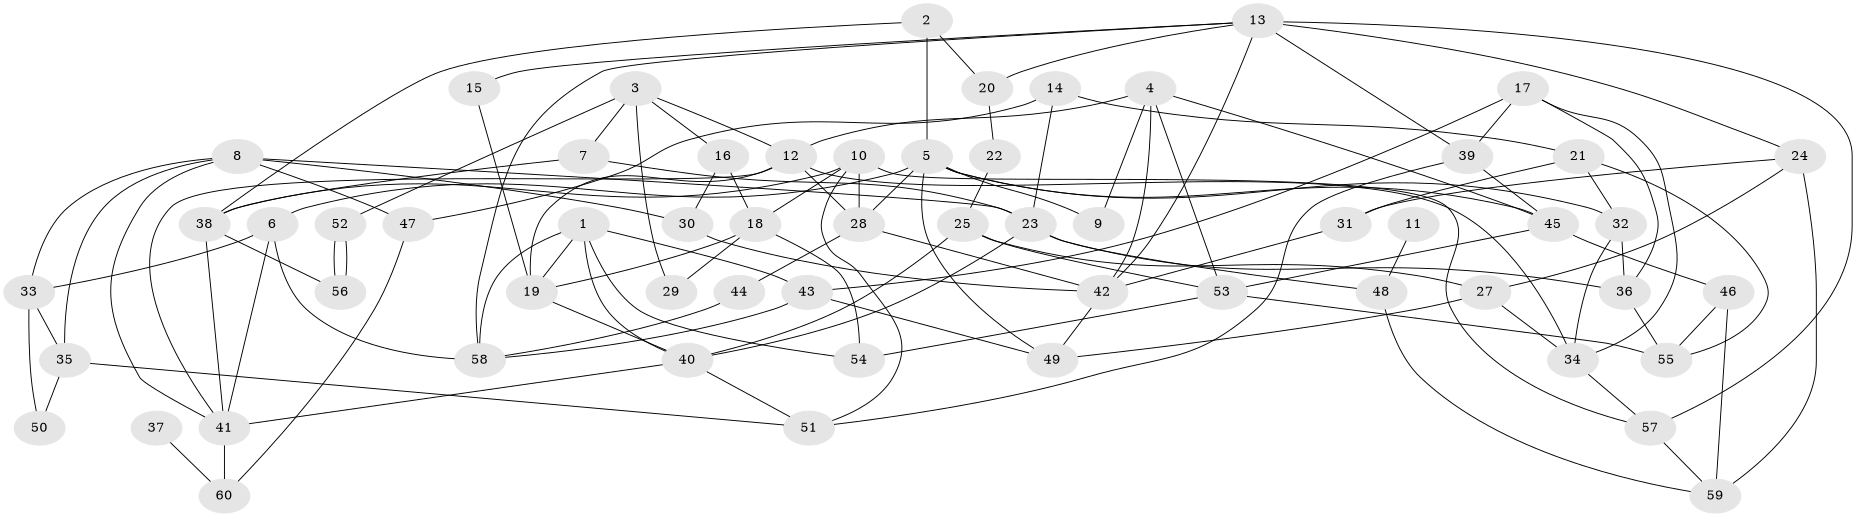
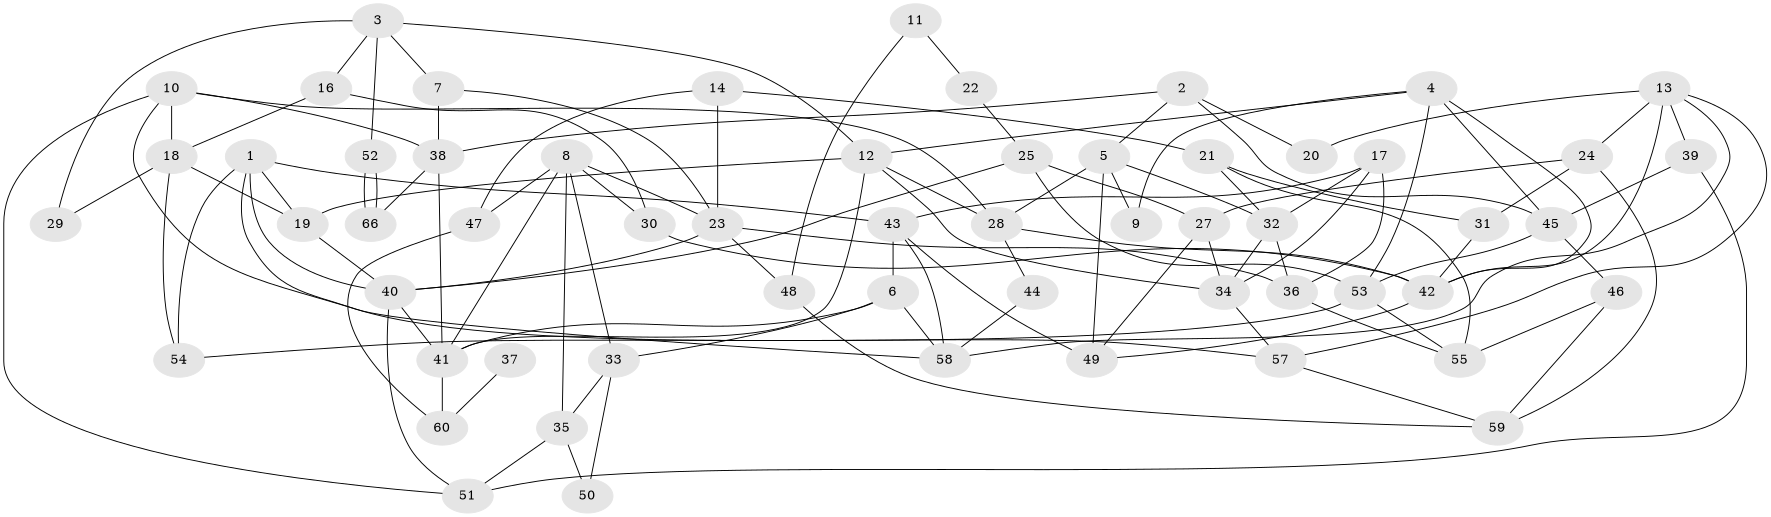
node "15": removed
edge "17" -- "39": now "17" -- "32"
edge "20" -- "22": now "11" -- "22"
edge "5" -- "45": now "2" -- "45"
edge "5" -- "6": now "43" -- "6"
node "56": label "56" -> "66"
